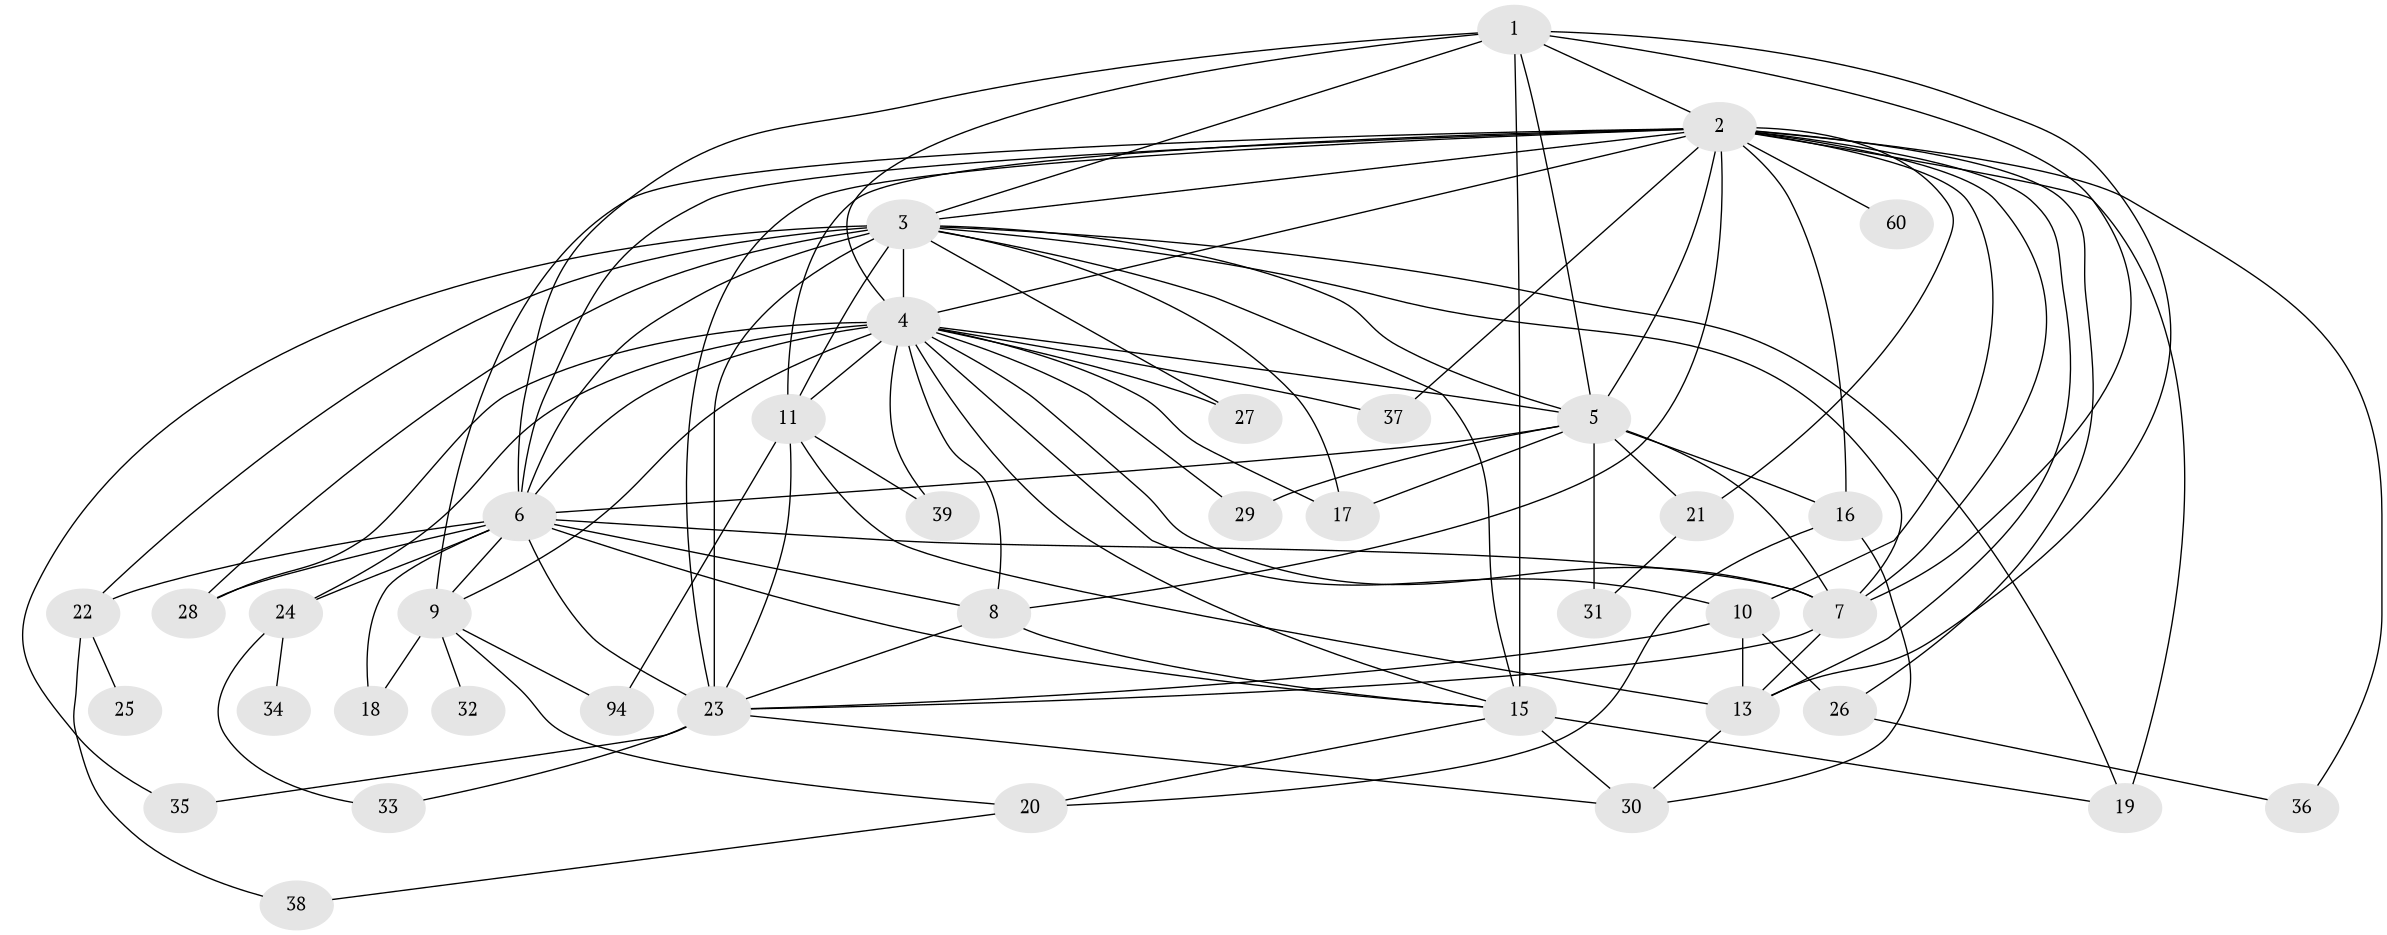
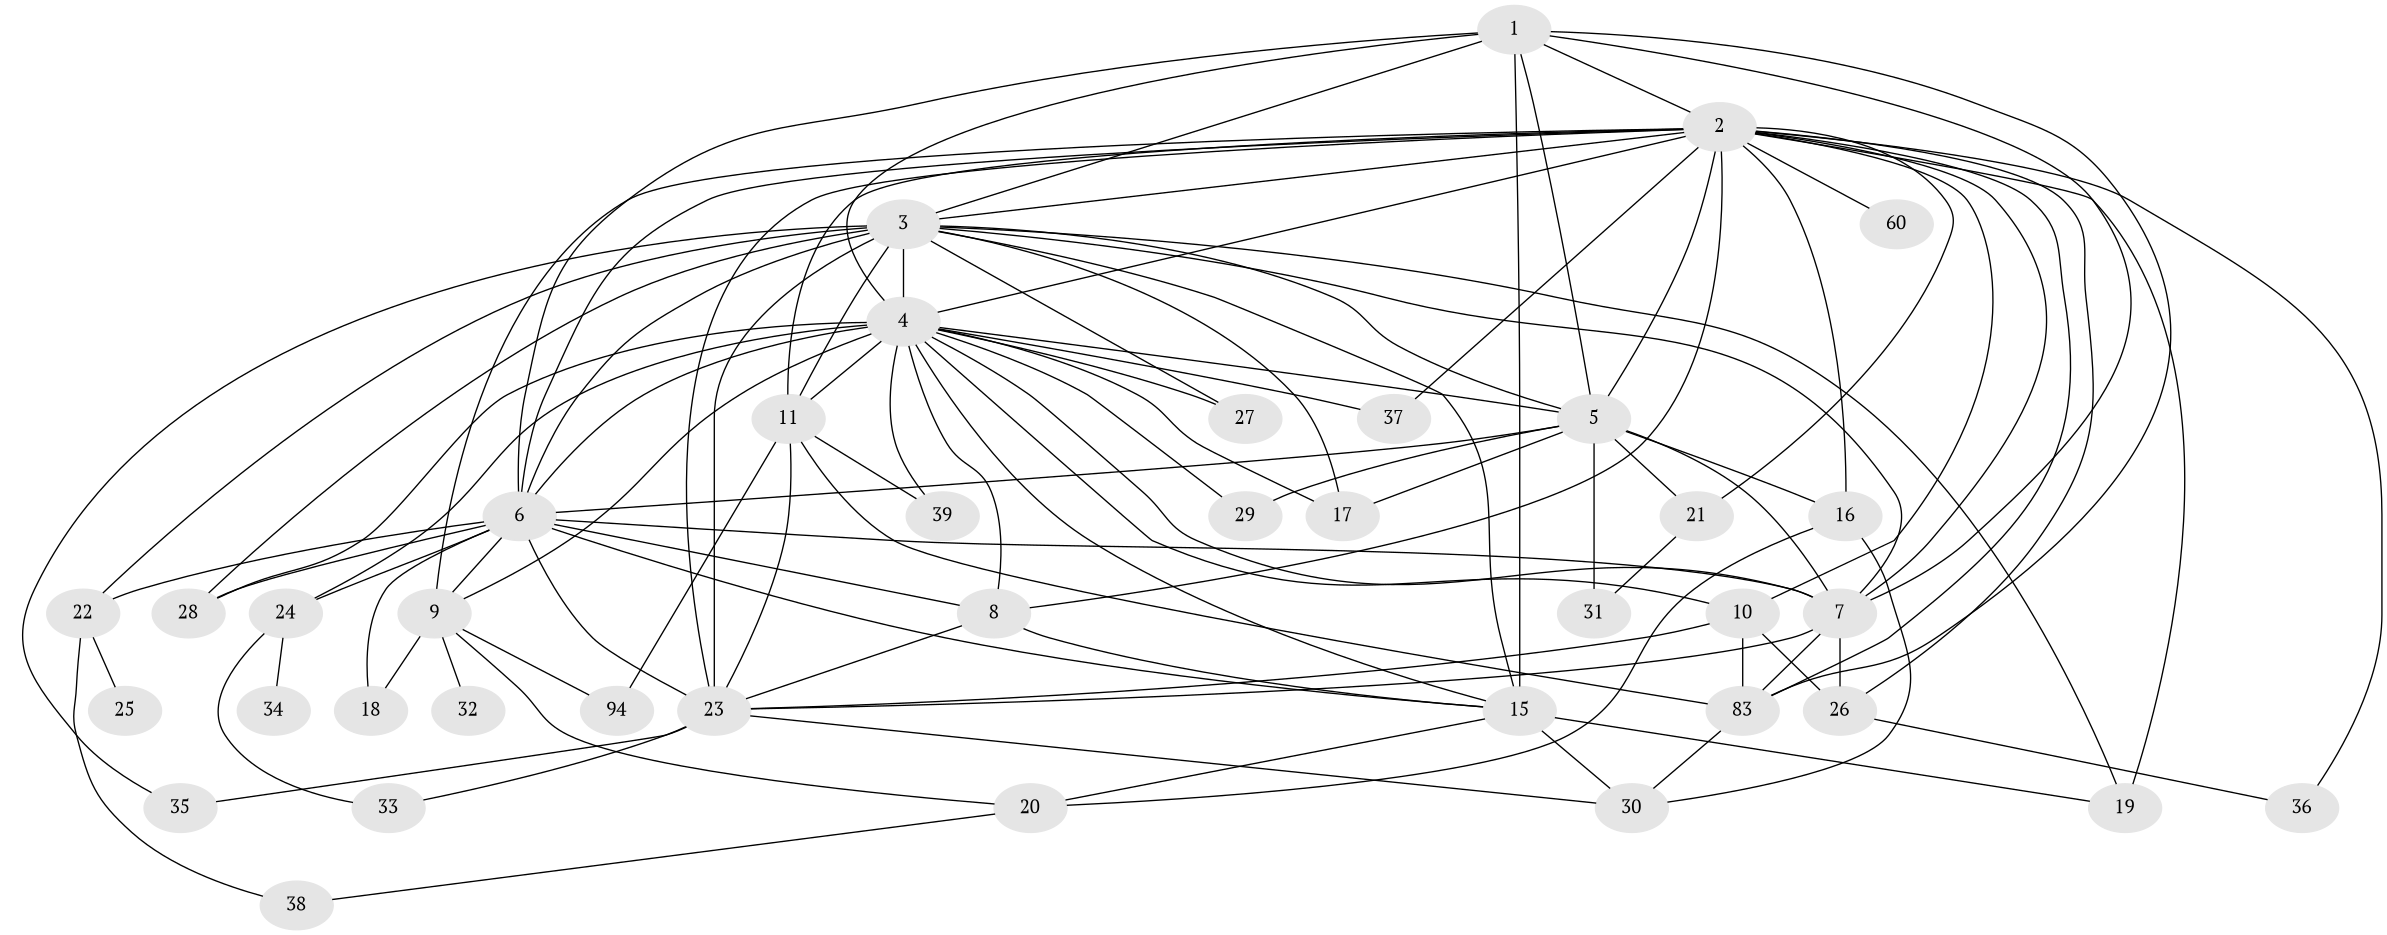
edge "7" -- "26": added
node "13": label "13" -> "83"
